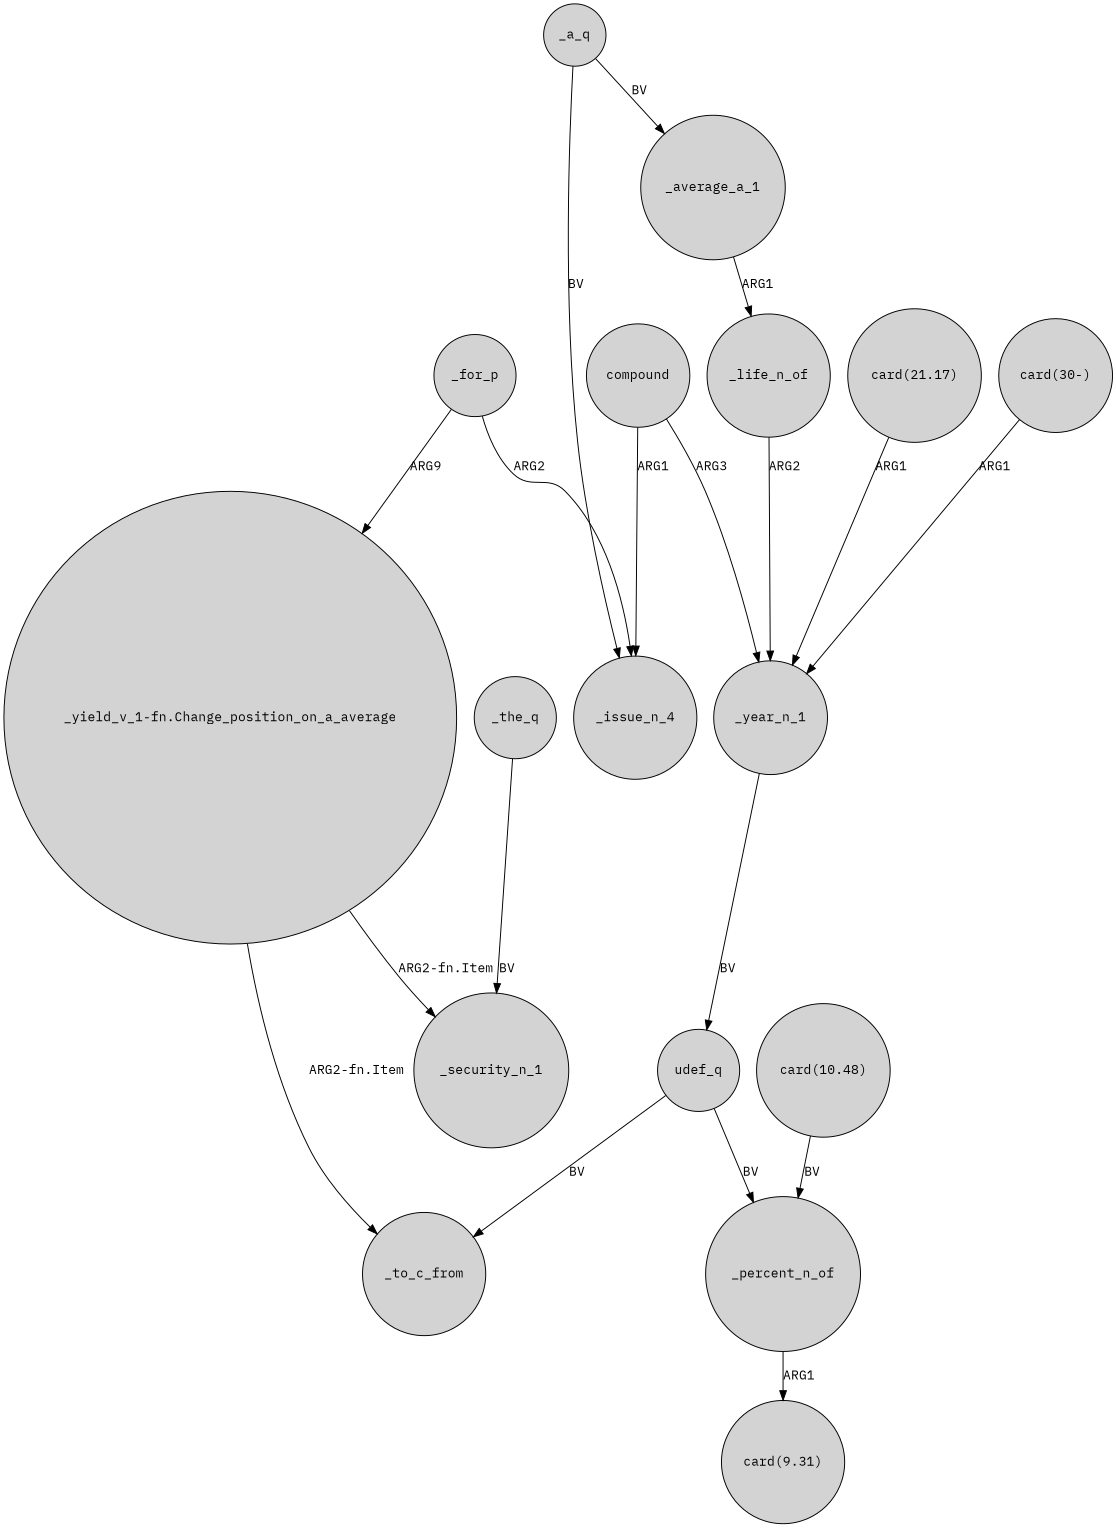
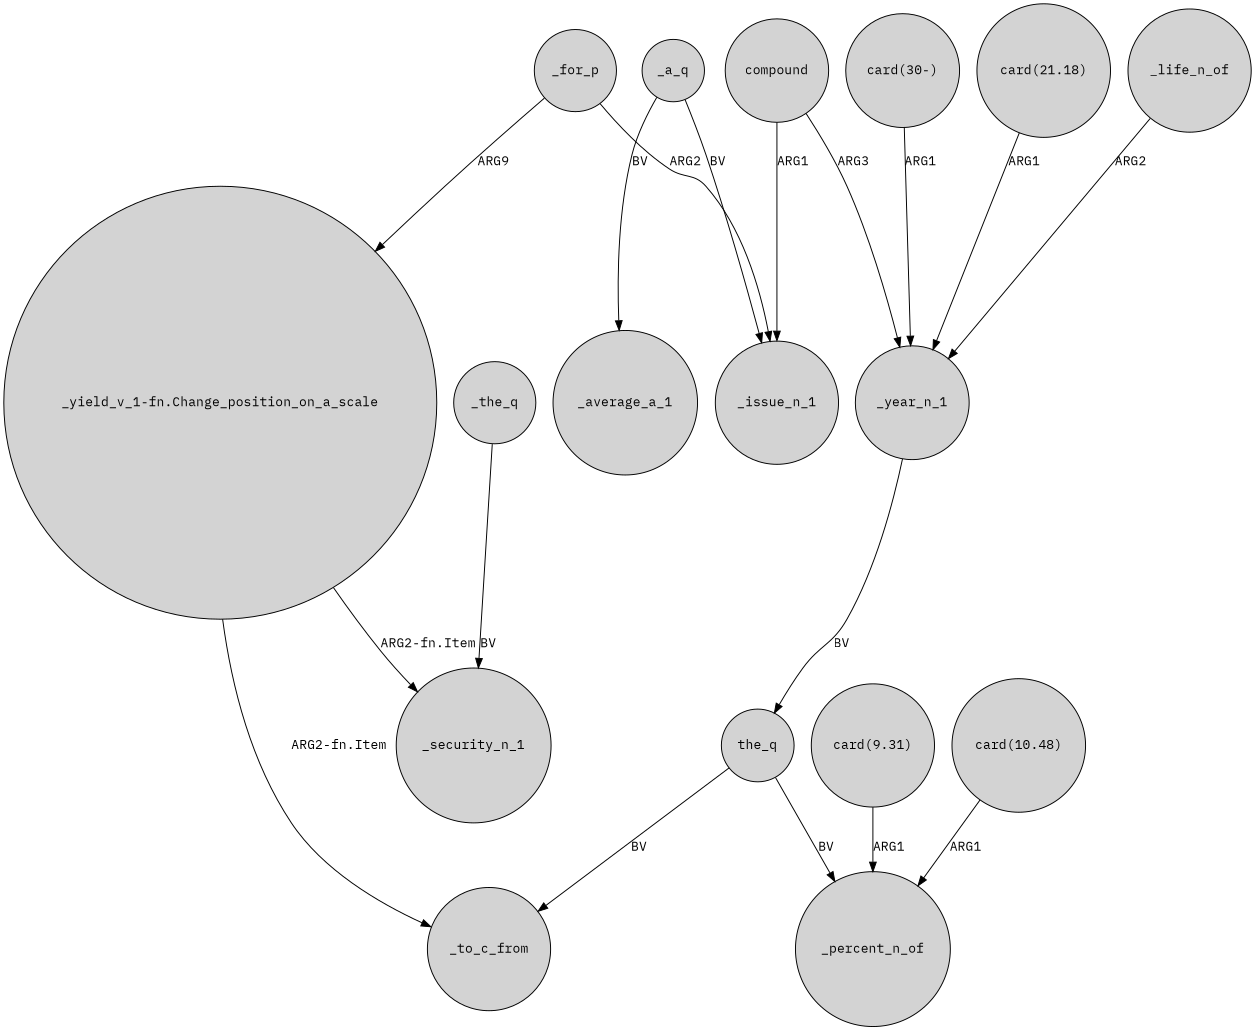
edge "_average_a_1" -> "_life_n_of": removed, label "ARG1"
node "card(21.17)": label "card(21.17)" -> "card(21.18)"
node "_yield_v_1-fn.Change_position_on_a_average": label "_yield_v_1-fn.Change_position_on_a_average" -> "_yield_v_1-fn.Change_position_on_a_scale"
node "_issue_n_4": label "_issue_n_4" -> "_issue_n_1"
node "udef_q": label "udef_q" -> "the_q"
edge "card(10.48)" -> "_percent_n_of": label "BV" -> "ARG1"
edge "_percent_n_of" -> "card(9.31)": reversed
